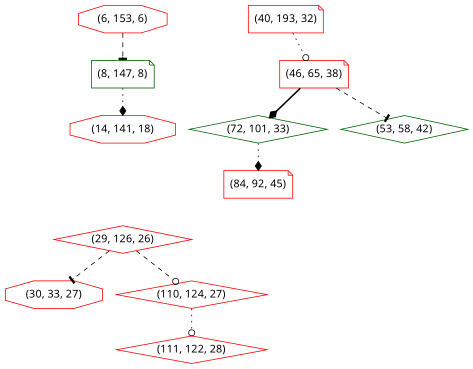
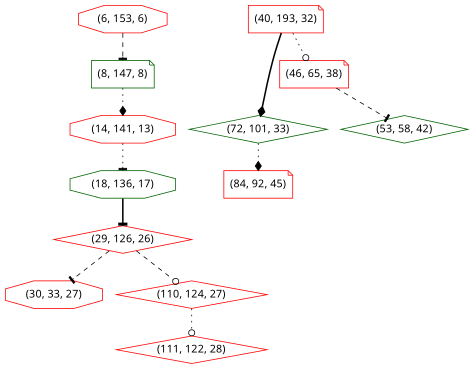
edge "(46, 65, 38)" -> "(72, 101, 33)": now "(40, 193, 32)" -> "(72, 101, 33)"
node "(14, 141, 18)": label "(14, 141, 18)" -> "(14, 141, 13)"
node "(18, 136, 17)": added
